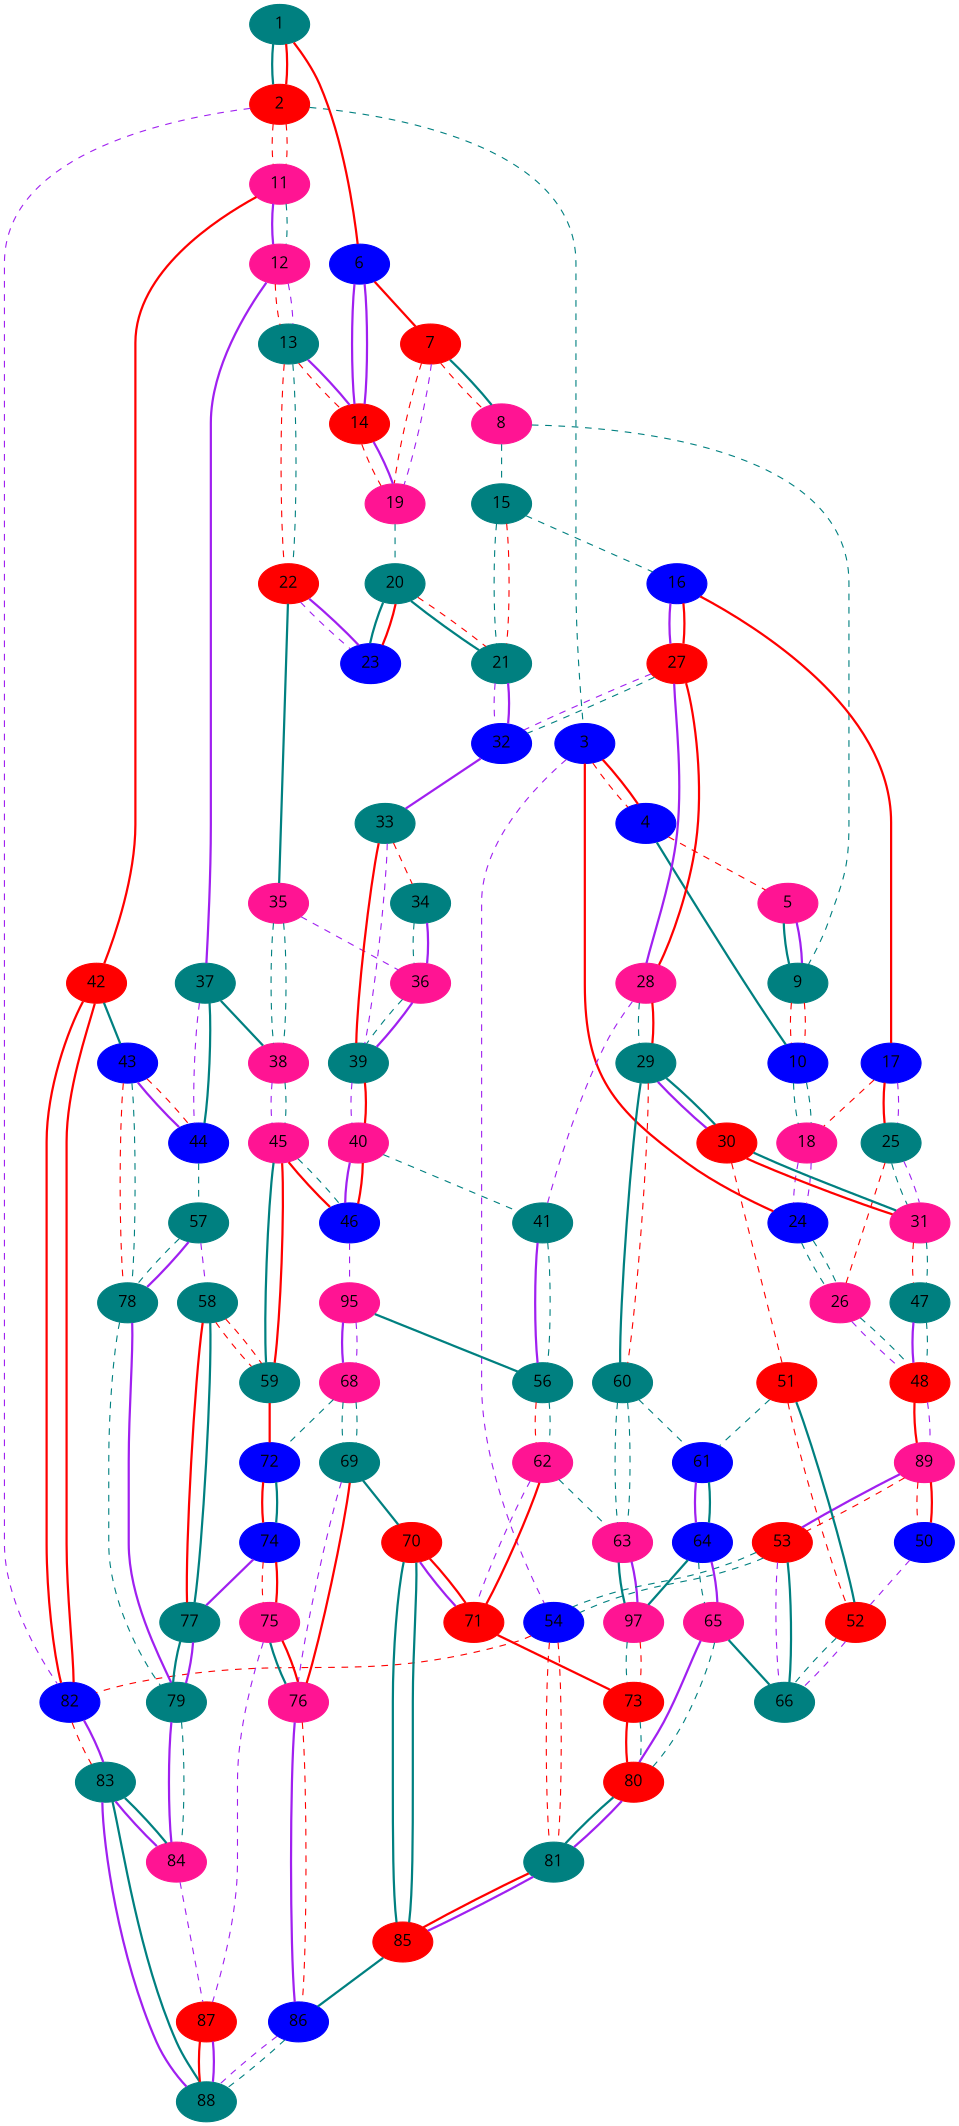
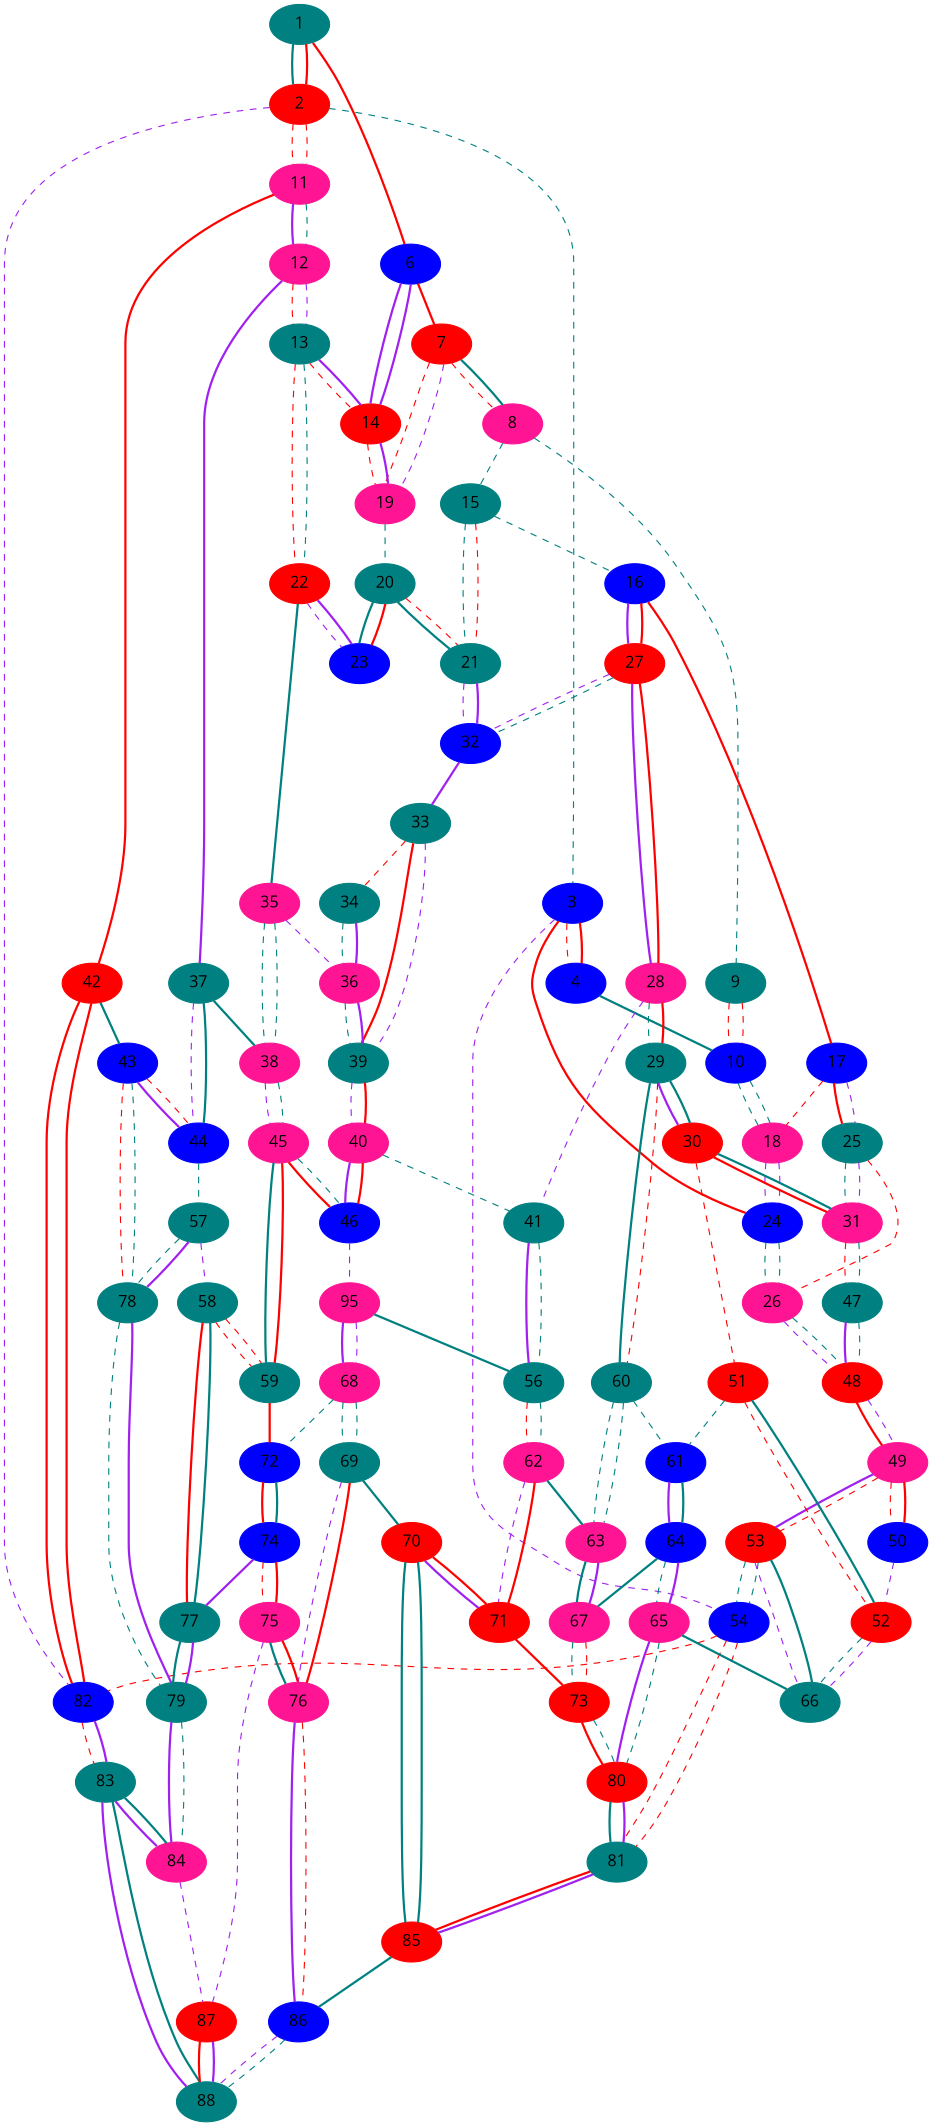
node "5": removed
node "89": label "89" -> "49"
edge "62" -- "63": style dashed -> bold
node "97": label "97" -> "67"
